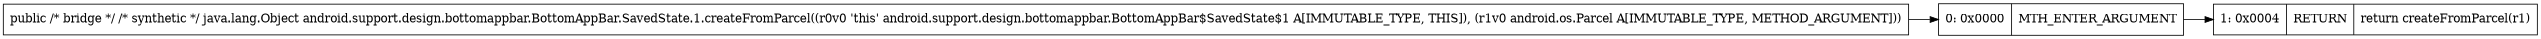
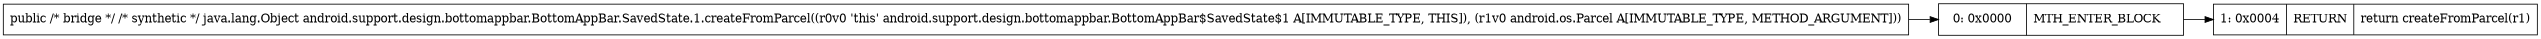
node "0: 0x0000": text "MTH_ENTER_ARGUMENT" -> "MTH_ENTER_BLOCK"
